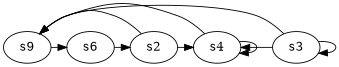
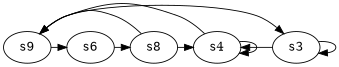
edge "s3" -> "s9": reversed
node "s2": label "s2" -> "s8"
